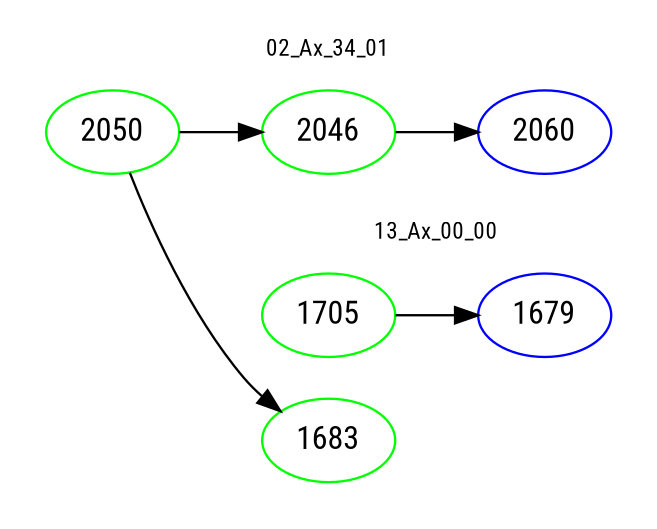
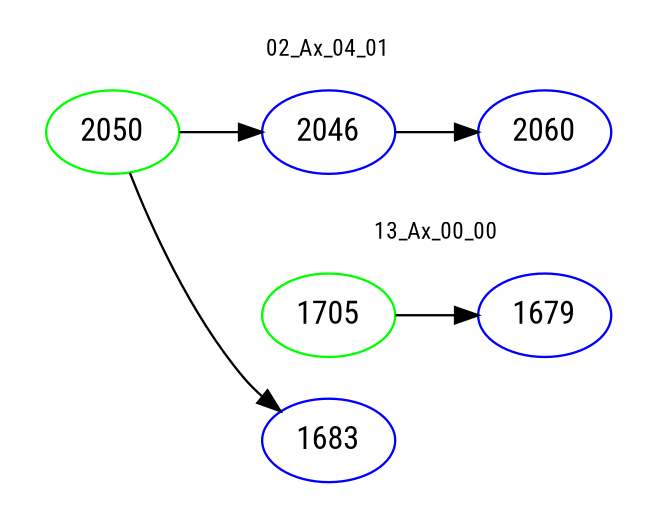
cluster "02_Ax_34_01": label "02_Ax_34_01" -> "02_Ax_04_01"
node "2046": color green -> blue
node "1683": color green -> blue
